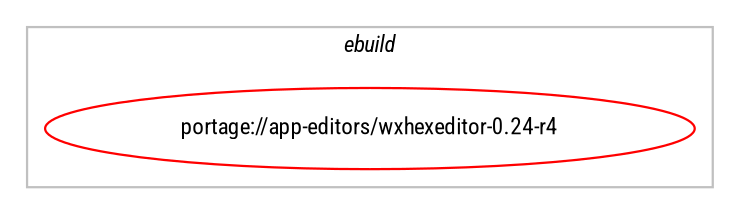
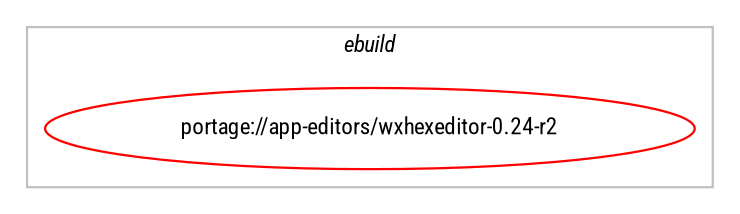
node "portage://app-editors/wxhexeditor-0.24-r4": label "portage://app-editors/wxhexeditor-0.24-r4" -> "portage://app-editors/wxhexeditor-0.24-r2"
